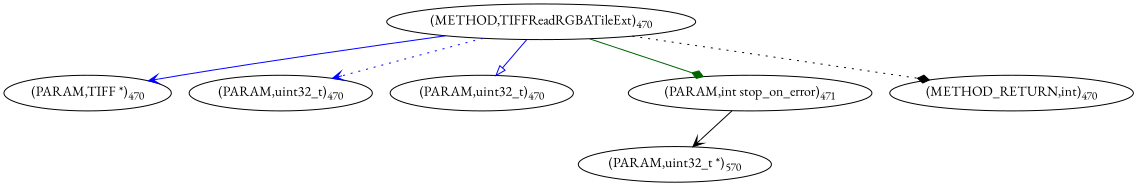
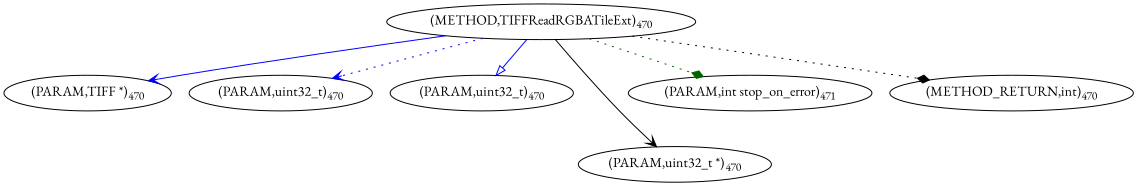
edge "(METHOD,TIFFReadRGBATileExt)" -> "(PARAM,int stop_on_error)": style solid -> dotted
edge "(PARAM,int stop_on_error)" -> "(PARAM,uint32_t *)": now "(METHOD,TIFFReadRGBATileExt)" -> "(PARAM,uint32_t *)"
node "(PARAM,uint32_t *)": text "570" -> "470"
